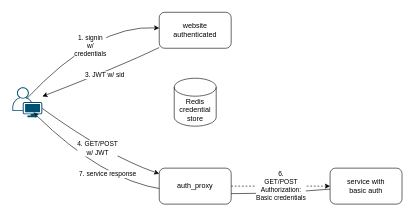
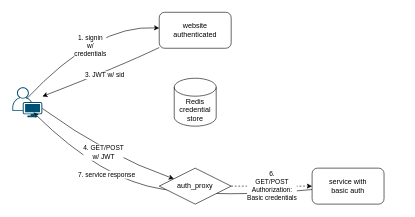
node "auth_proxy": shape rounded rectangle -> diamond
node "service with basic auth": moved (366, 186) -> (348, 186)
